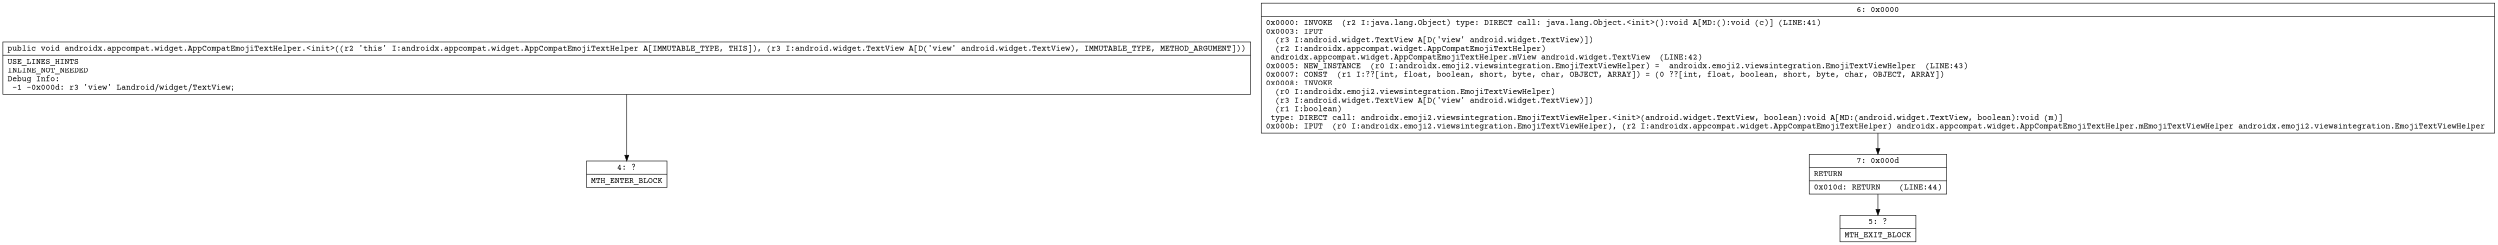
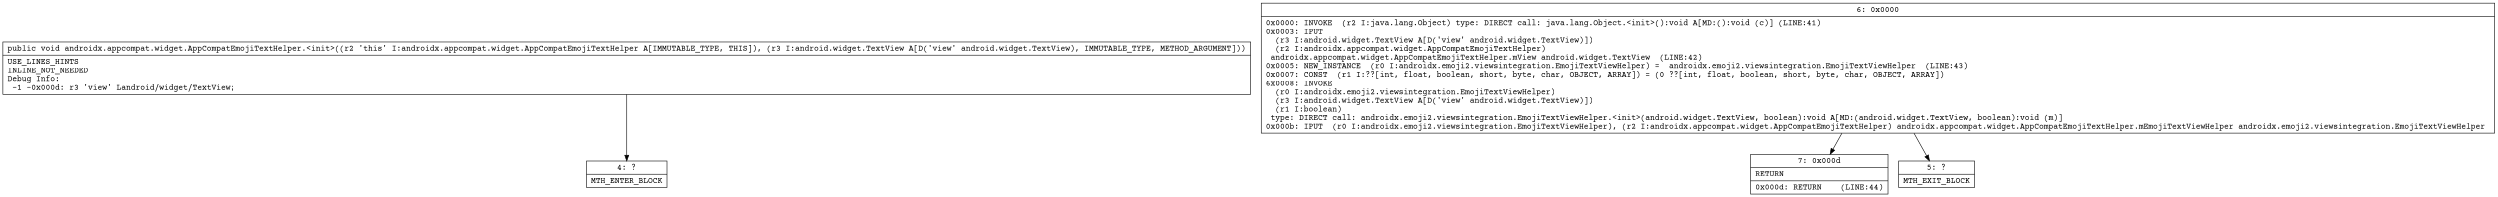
node "6: 0x0000": text "0x0008: INVOKE" -> "6x0008: INVOKE"
node "7: 0x000d": text "0x010d: RETURN    (LINE:44)" -> "0x000d: RETURN    (LINE:44)"
edge "7: 0x000d" -> "5: ?": now "6: 0x0000" -> "5: ?"
